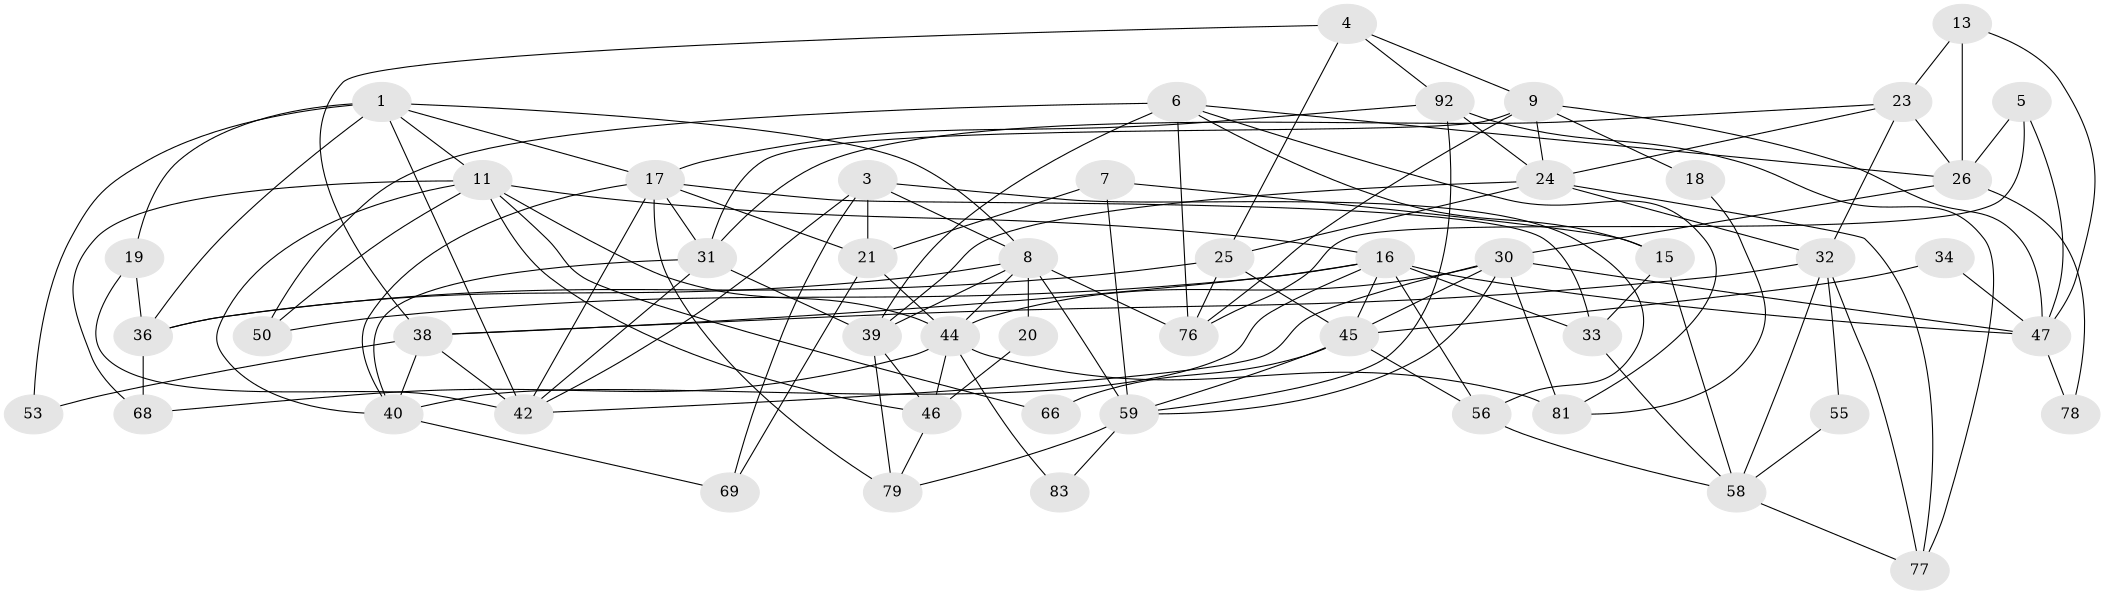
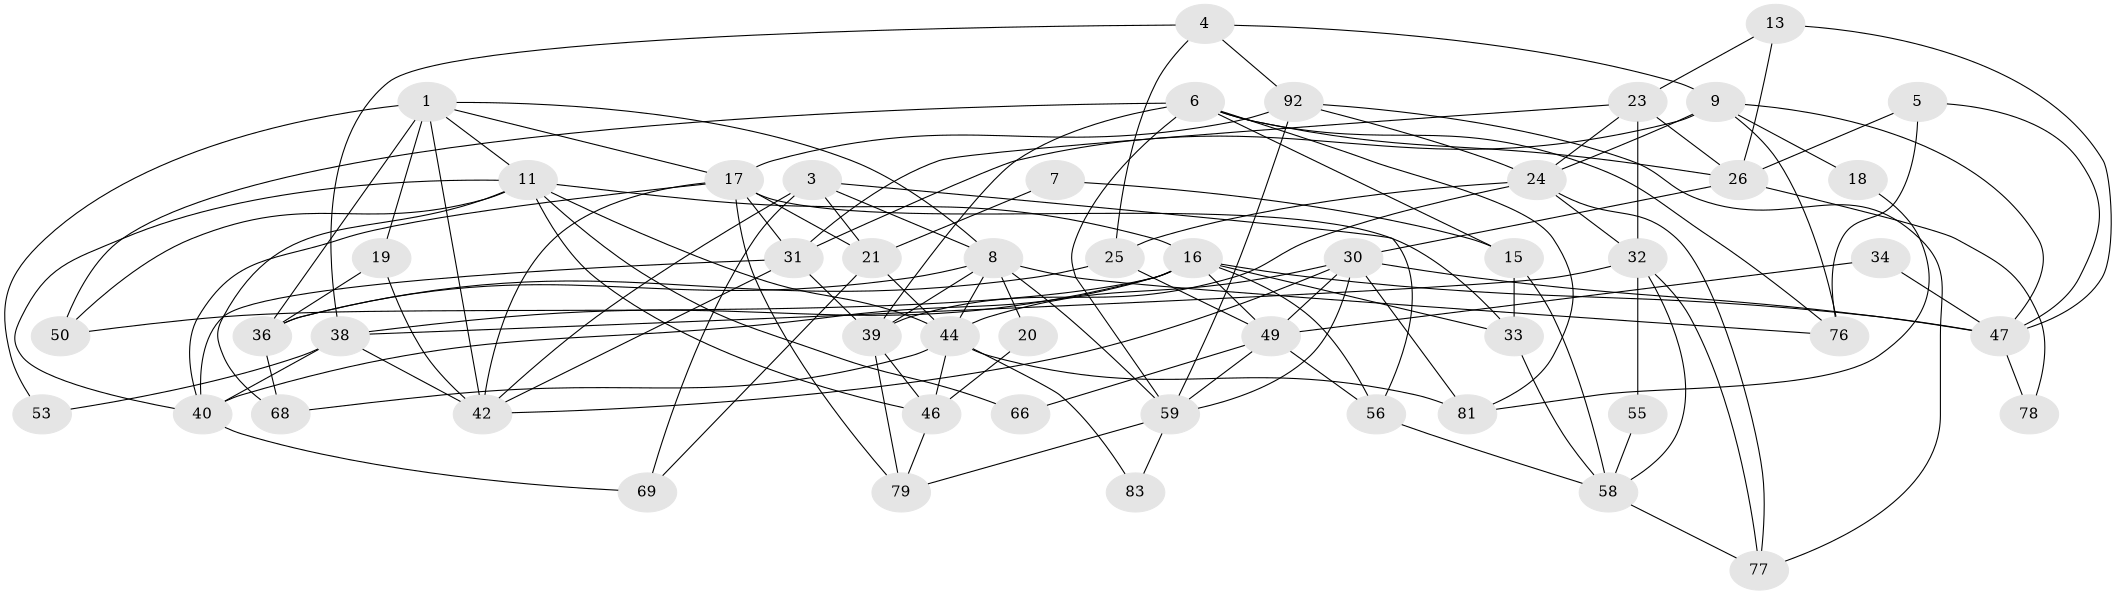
edge "7" -- "59": now "6" -- "59"
edge "25" -- "76": removed
node "45": label "45" -> "49"
